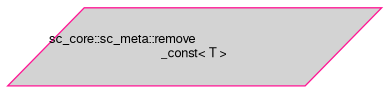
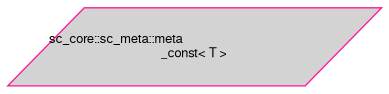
node "sc_core::sc_meta::remove _const< T >": label "sc_core::sc_meta::remove _const< T >" -> "sc_core::sc_meta::meta _const< T >"
